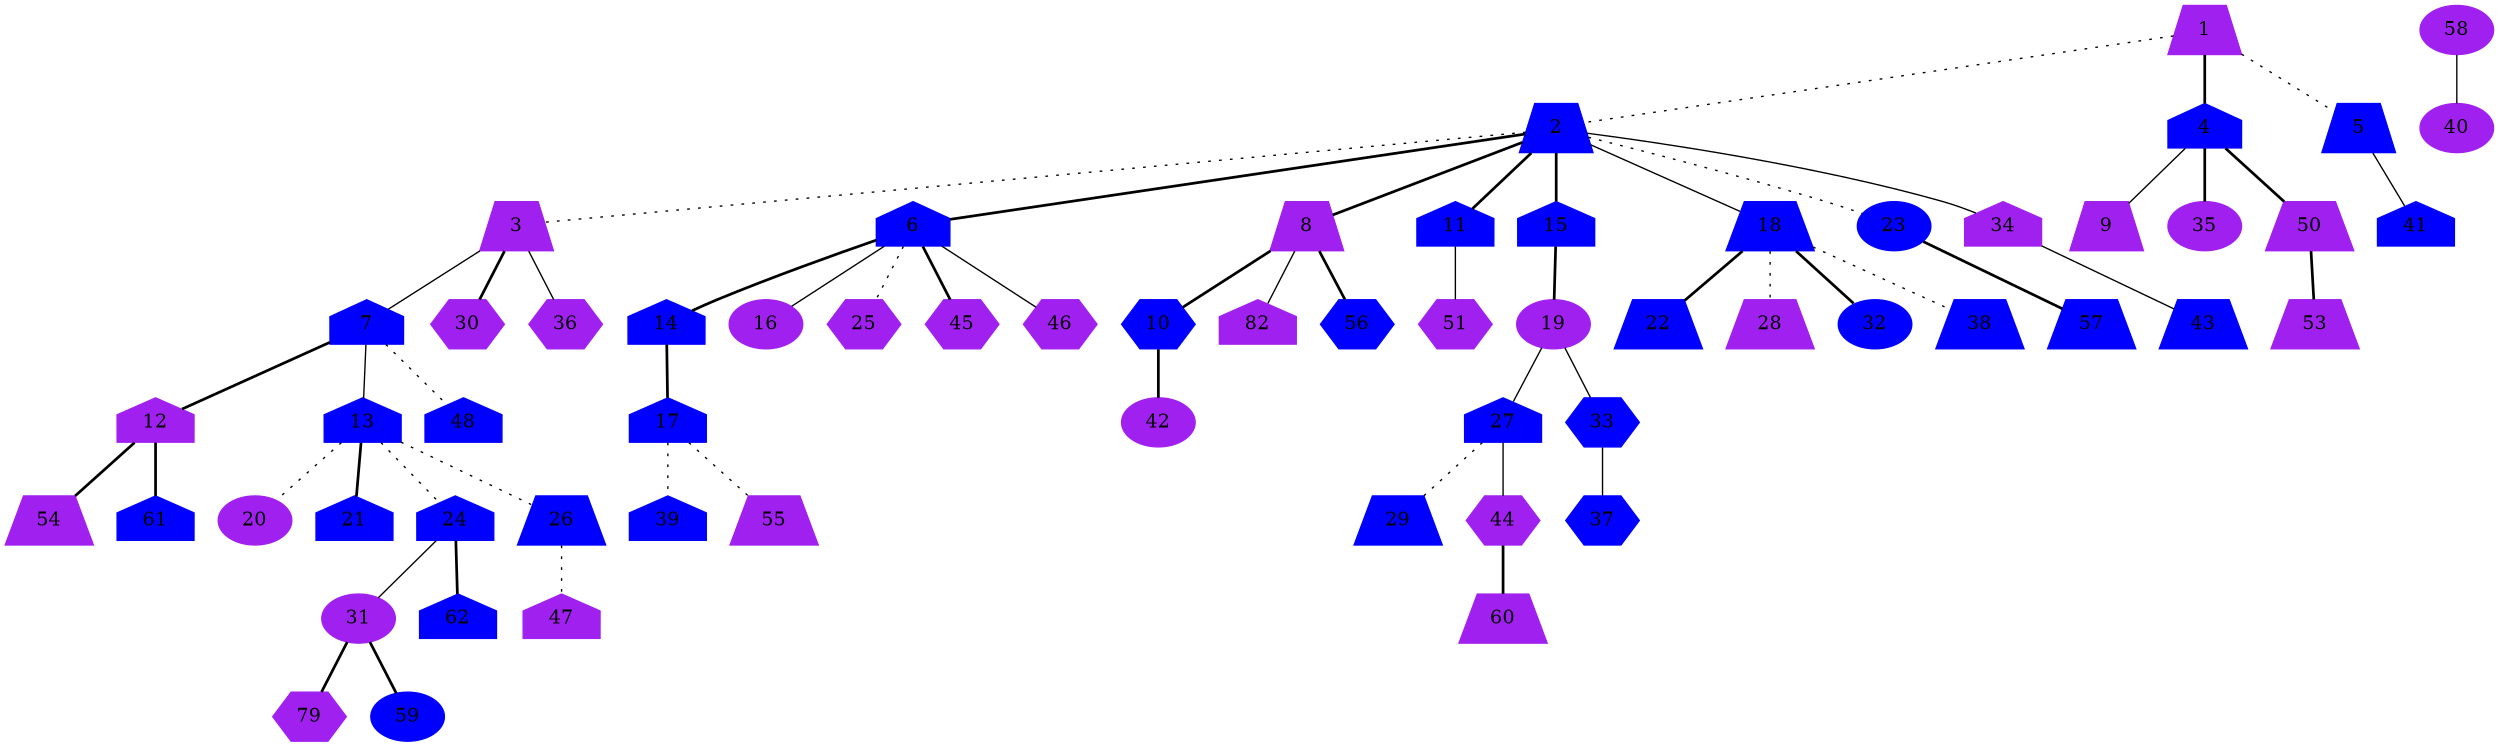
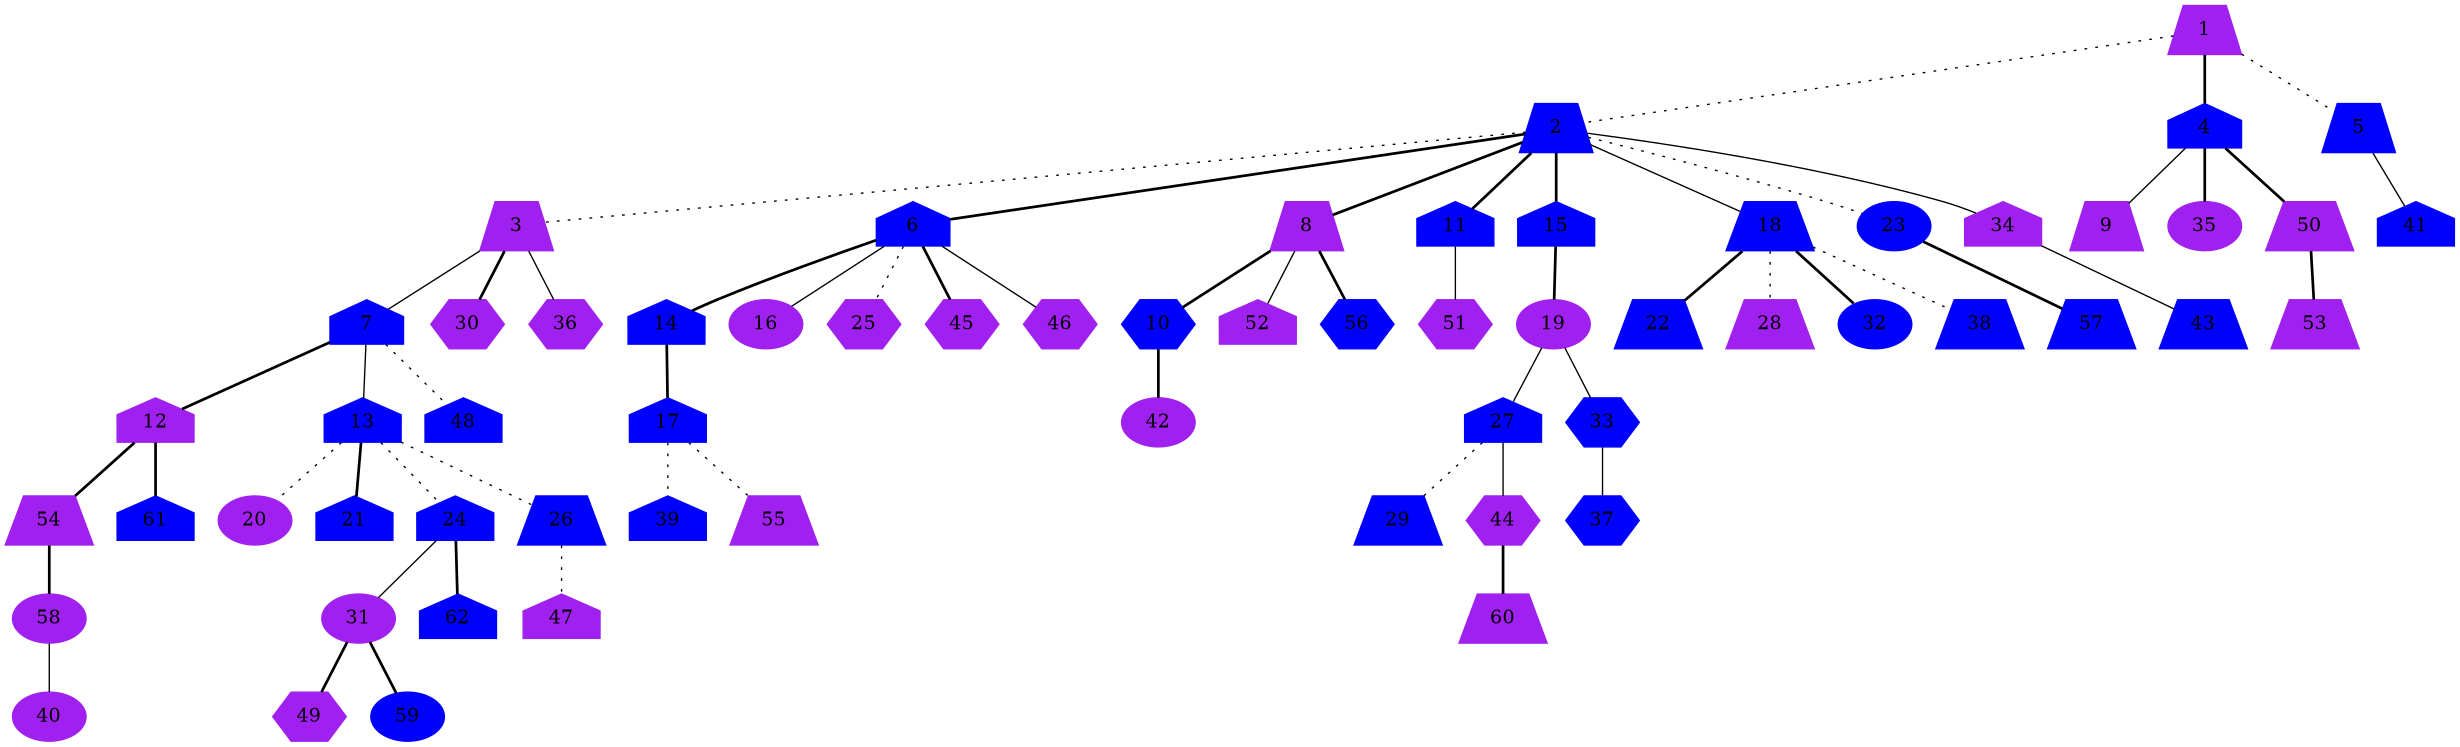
node "82": label "82" -> "52"
edge "54" -- "58": added
node "79": label "79" -> "49"
